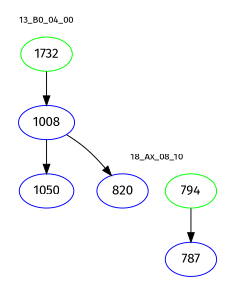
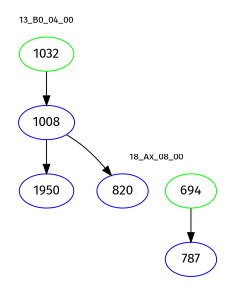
node "1732": label "1732" -> "1032"
cluster "18_Ax_08_10": label "18_Ax_08_10" -> "18_Ax_08_00"
node "1050": label "1050" -> "1950"
node "794": label "794" -> "694"
